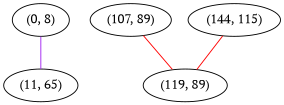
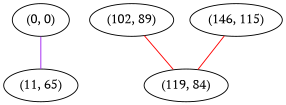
node "(0, 8)": label "(0, 8)" -> "(0, 0)"
node "(107, 89)": label "(107, 89)" -> "(102, 89)"
node "(144, 115)": label "(144, 115)" -> "(146, 115)"
node "(119, 89)": label "(119, 89)" -> "(119, 84)"
